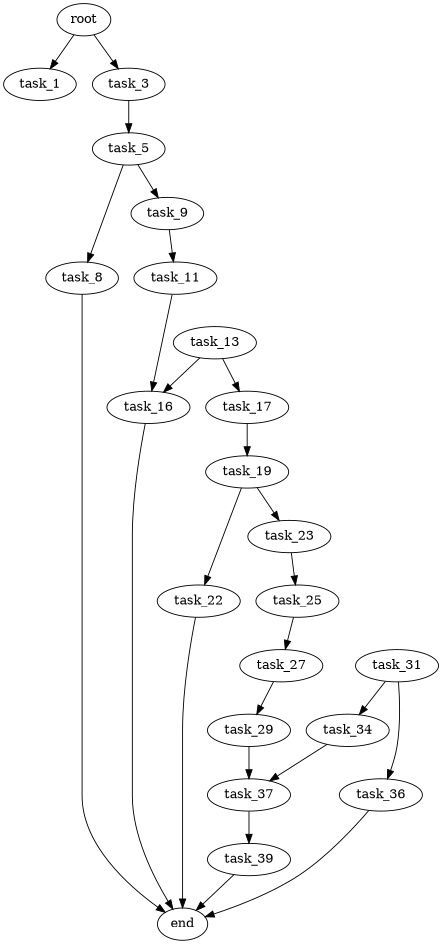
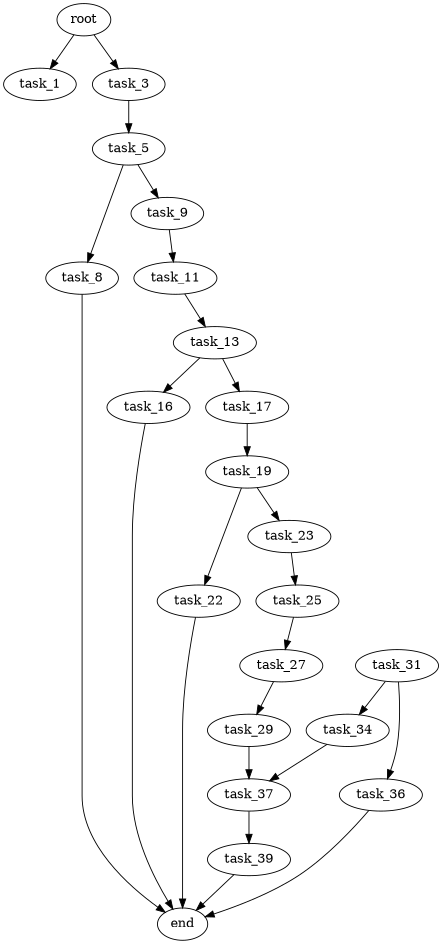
edge "task_11" -> "task_16": now "task_11" -> "task_13"
